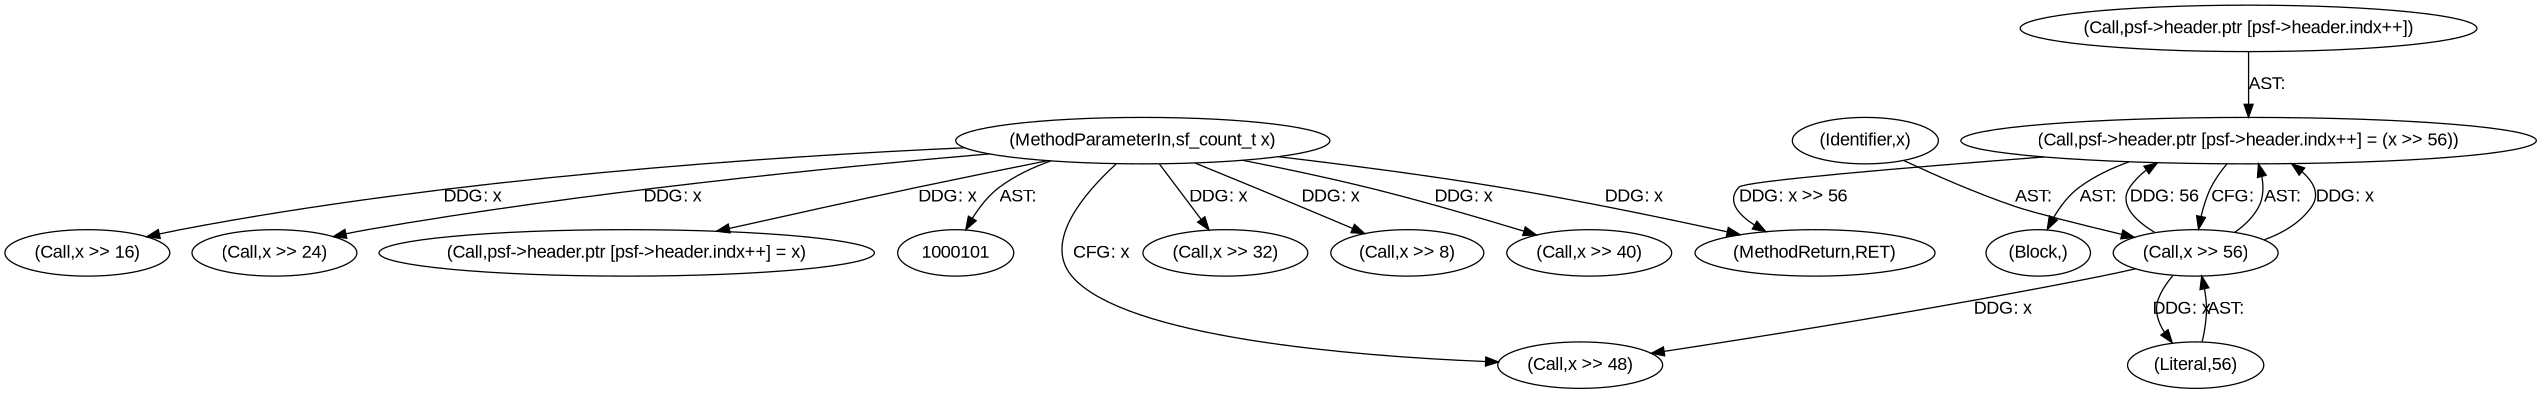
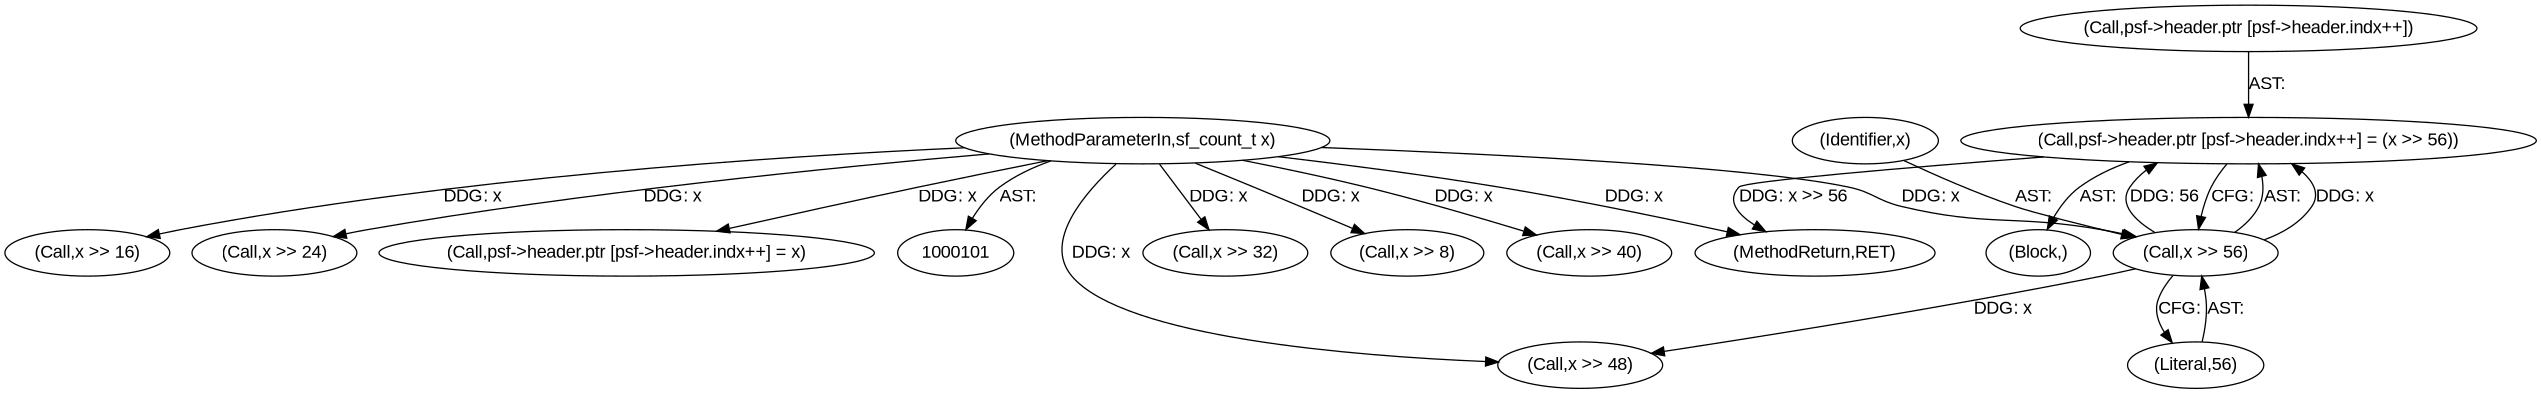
edge "(MethodParameterIn,sf_count_t x)" -> "(Call,x >> 56)": added, label "DDG: x"
edge "(MethodParameterIn,sf_count_t x)" -> "(Call,x >> 48)": label "CFG: x" -> "DDG: x"
edge "(Call,x >> 56)" -> "(Literal,56)": label "DDG: x" -> "CFG: "
